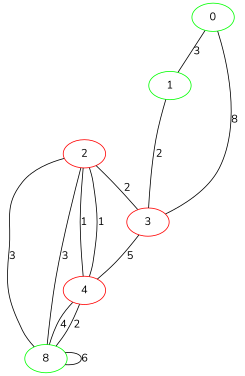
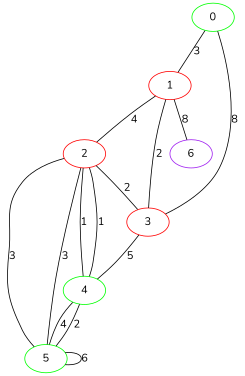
node "1": color green -> red
edge "1" -- "2": added, label "4"
node "6": added
node "4": color red -> green
node "8": label "8" -> "5"
